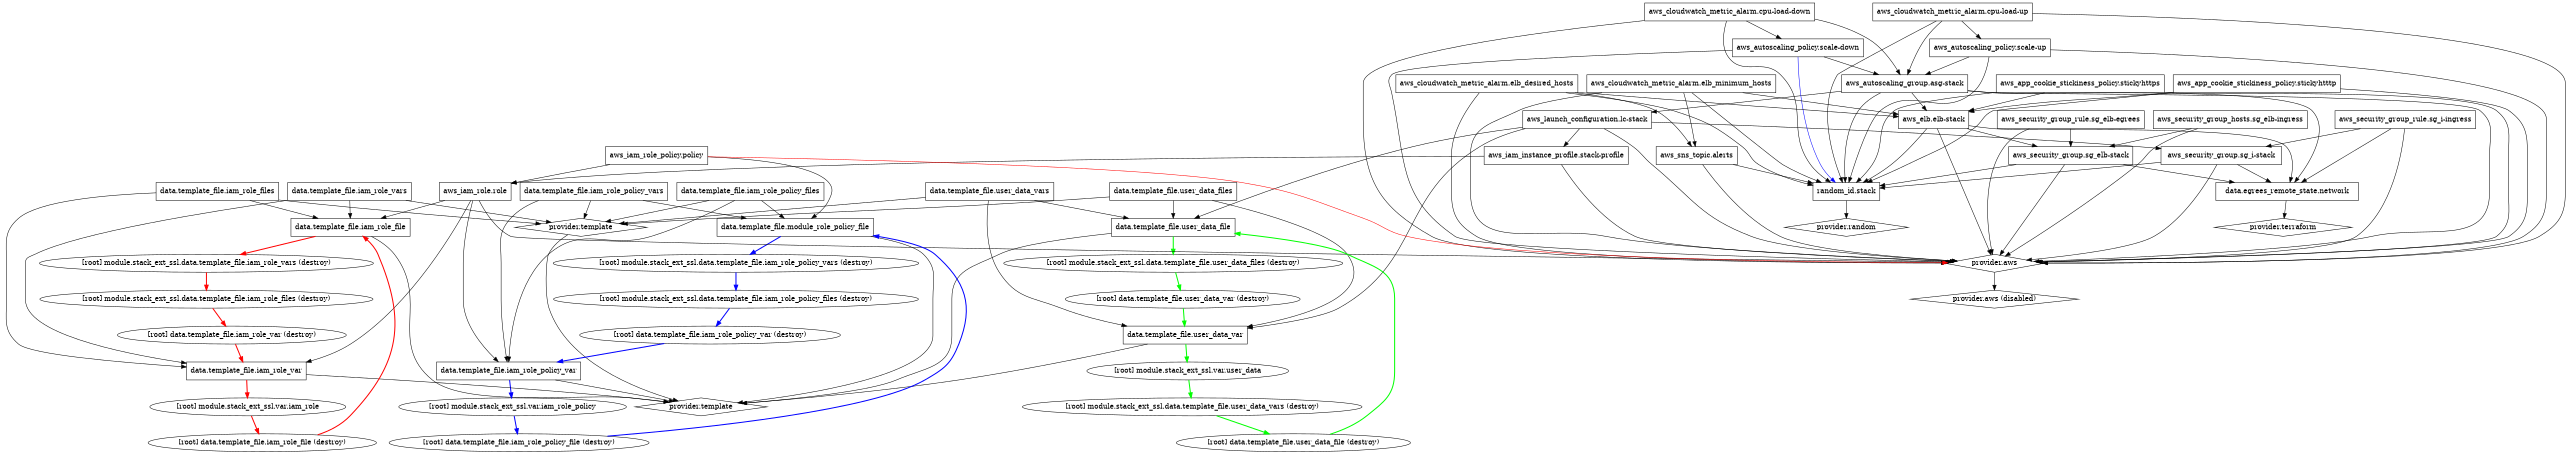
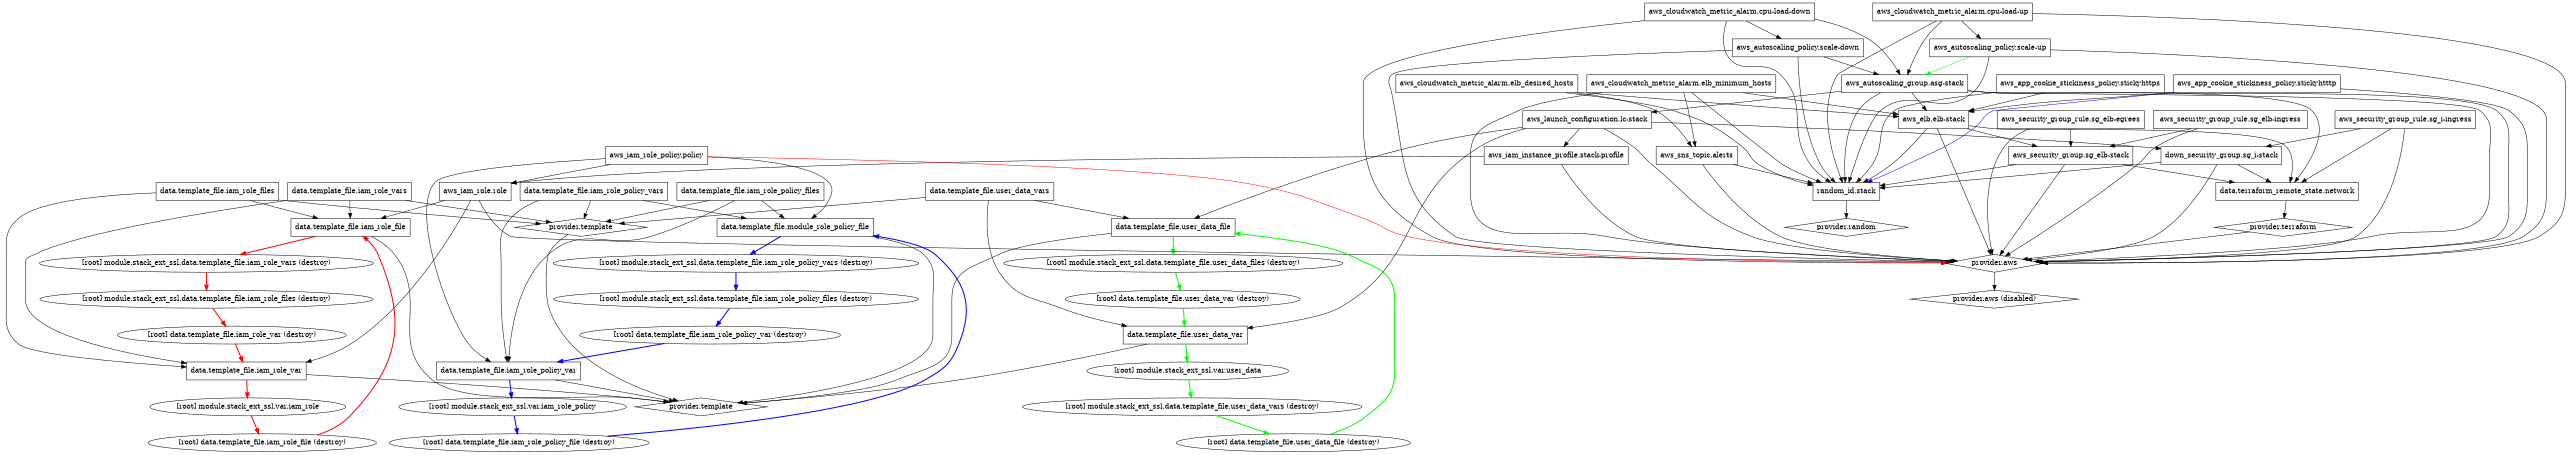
edge "aws_autoscaling_policy.scale-up" -> "aws_autoscaling_group.asg-stack": color black -> green
edge "aws_app_cookie_stickiness_policy.stickyhtttp" -> "random_id.stack": color black -> blue
node "aws_security_group_hosts.sg_elb-ingress": label "aws_security_group_hosts.sg_elb-ingress" -> "aws_security_group_rule.sg_elb-ingress"
edge "aws_autoscaling_policy.scale-down" -> "random_id.stack": color blue -> black
node "aws_security_group.sg_i-stack": label "aws_security_group.sg_i-stack" -> "down_security_group.sg_i-stack"
node "data.template_file.user_data_files": removed
node "data.egrees_remote_state.network": label "data.egrees_remote_state.network" -> "data.terraform_remote_state.network"
edge "aws_cloudwatch_metric_alarm.elb_desired_hosts" -> "provider.aws": now "provider.terraform" -> "provider.aws"
edge "aws_iam_role.role" -> "data.template_file.iam_role_policy_var": now "aws_iam_role_policy.policy" -> "data.template_file.iam_role_policy_var"
